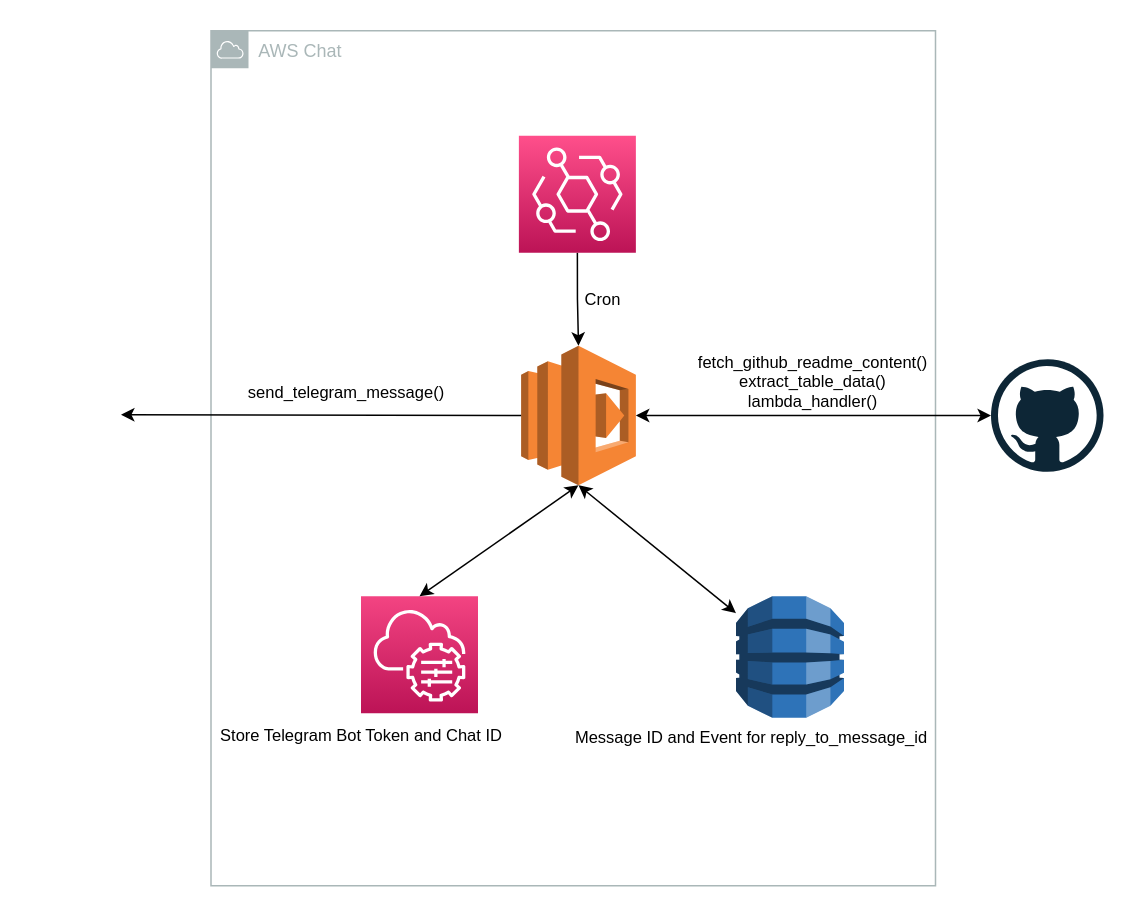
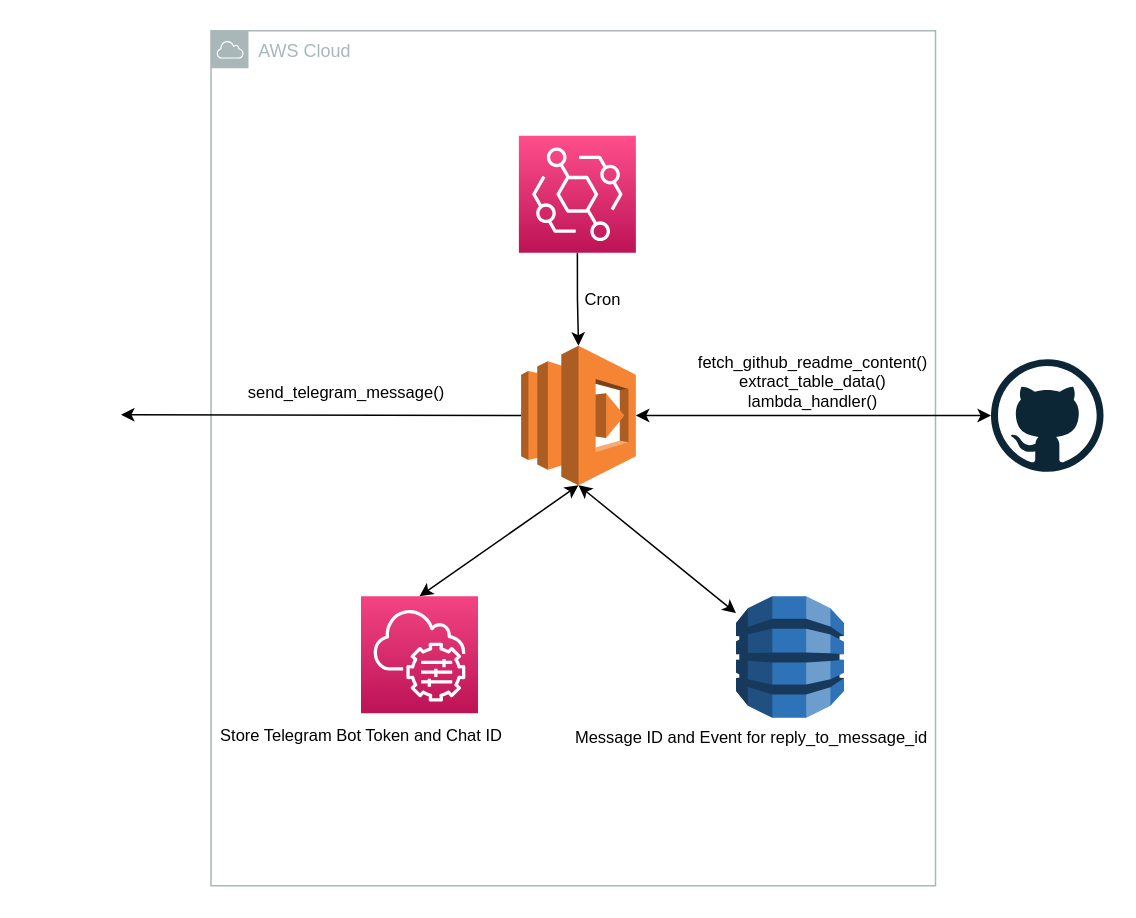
node "AWS Chat": label "AWS Chat" -> "AWS Cloud"
